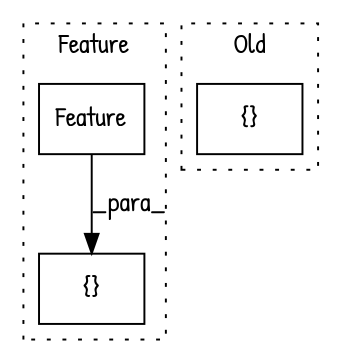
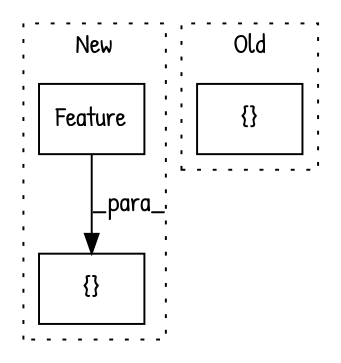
cluster "Feature": label "Feature" -> "New"
